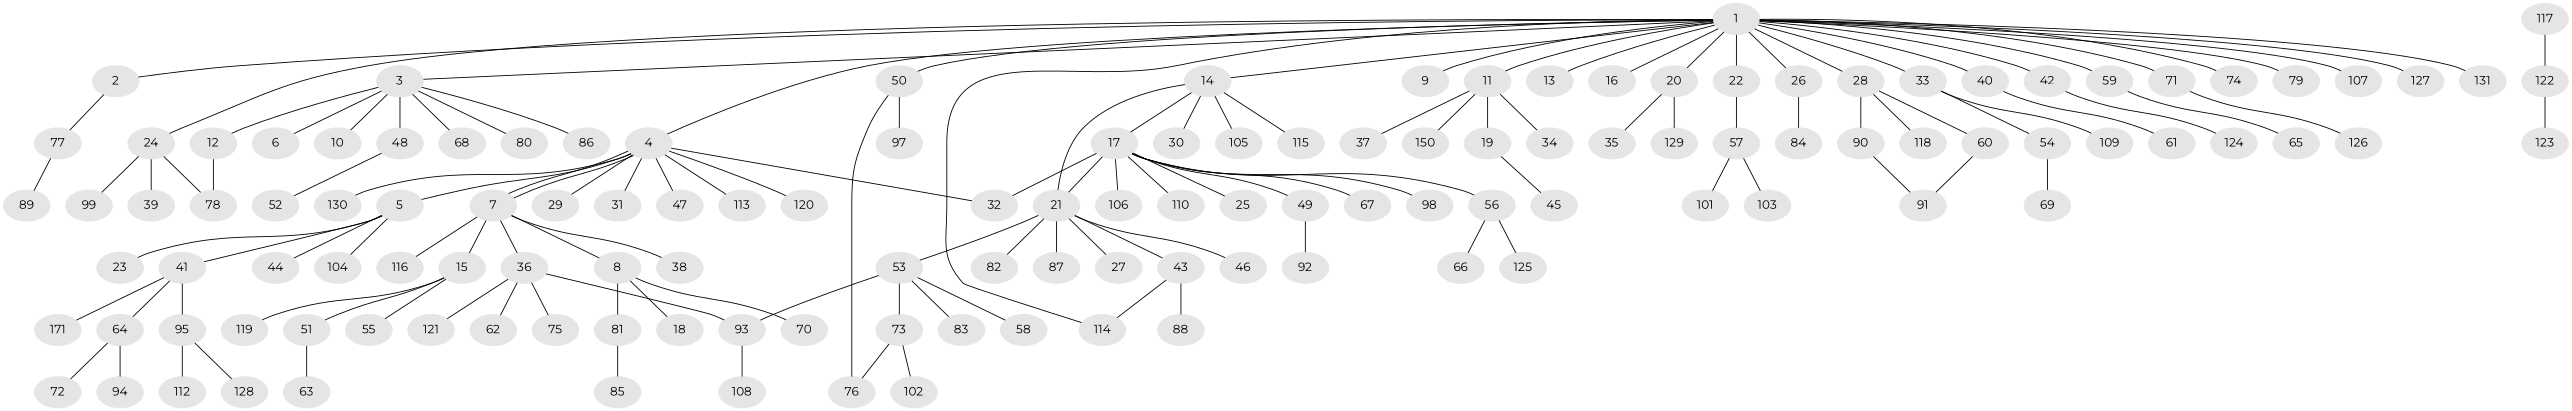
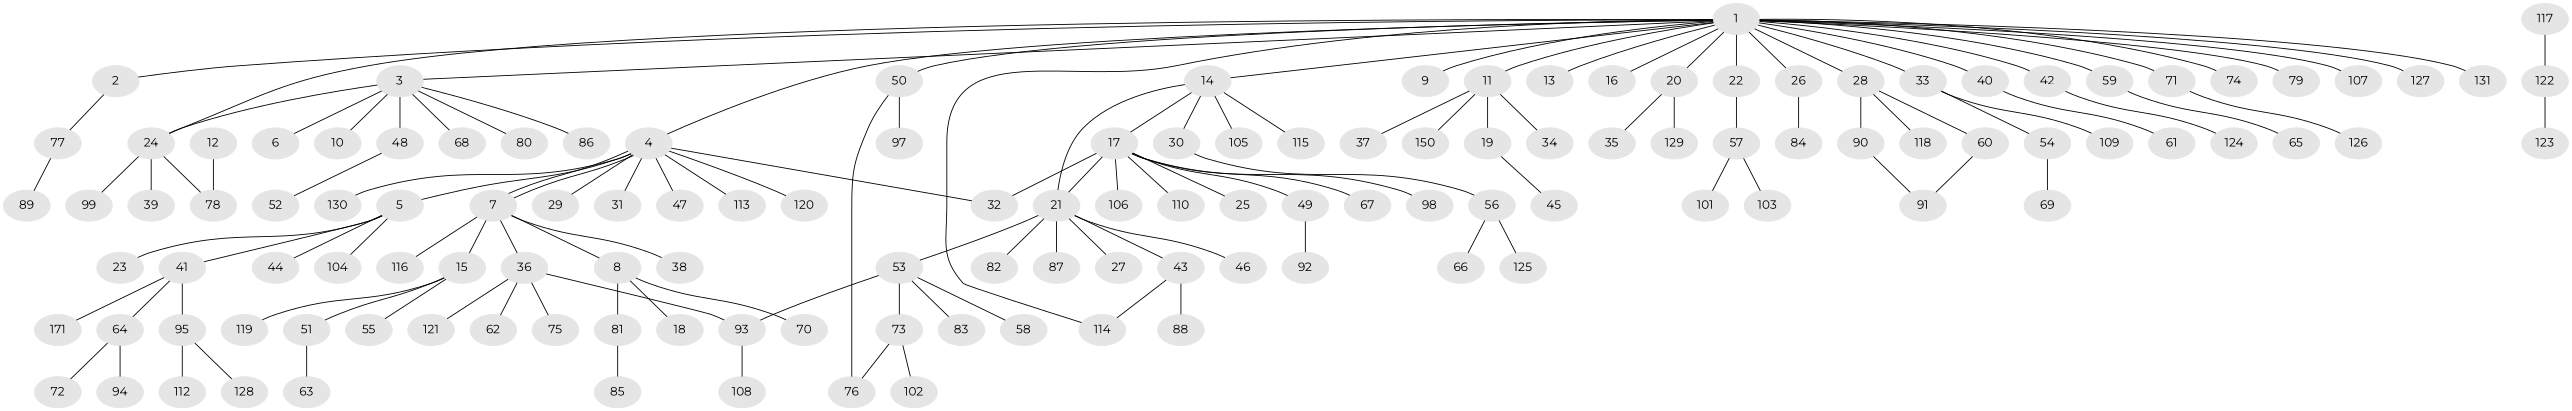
edge "3" -- "12": now "3" -- "24"
edge "17" -- "56": now "30" -- "56"
